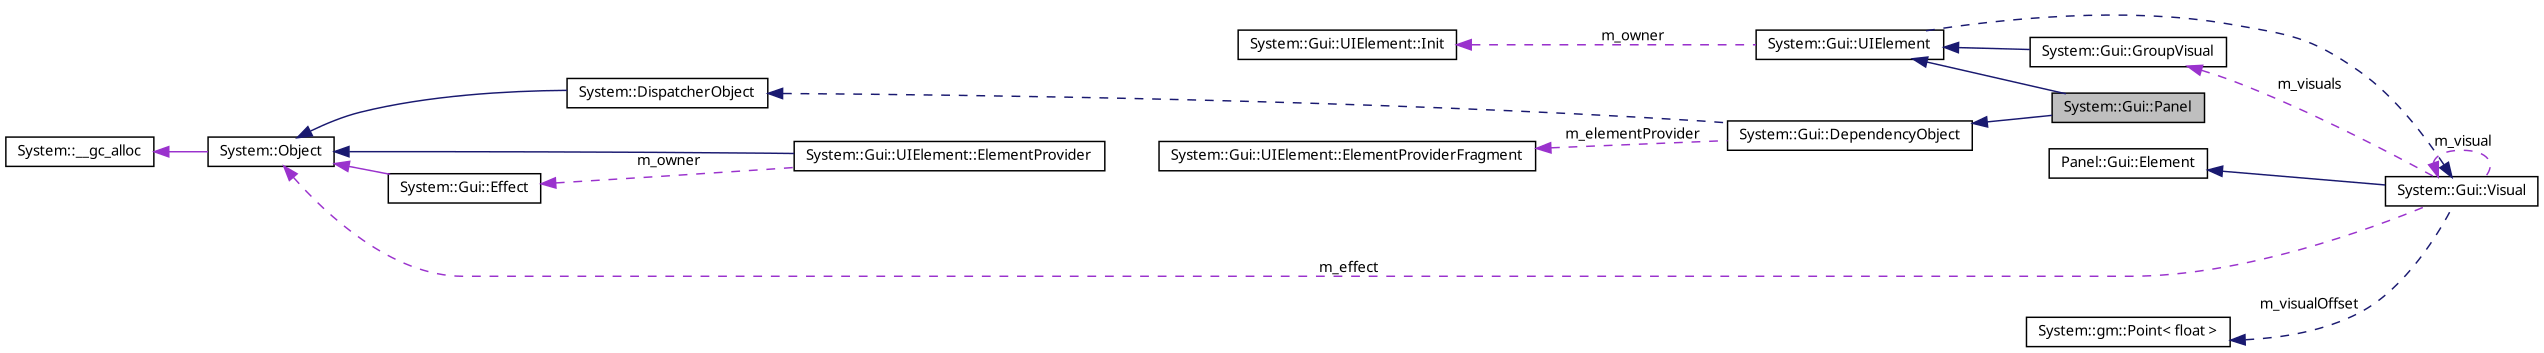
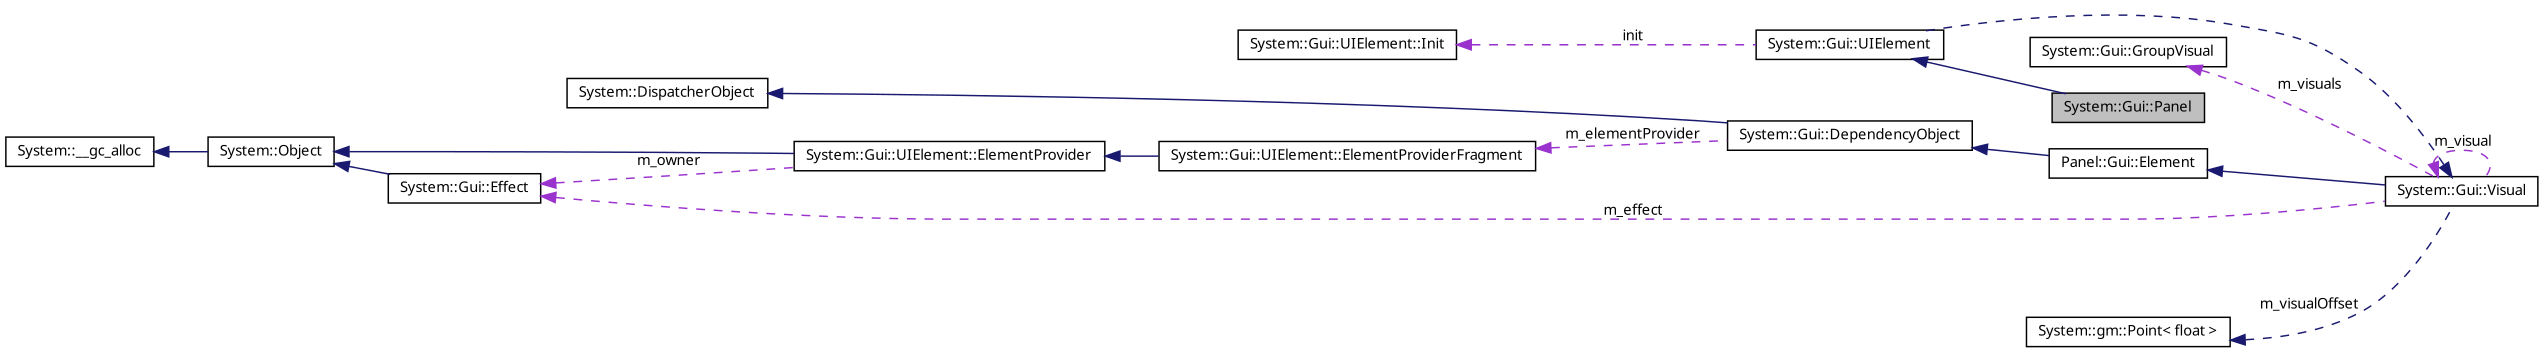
edge "System::Gui::UIElement" -> "System::Gui::UIElement::Init": label " m_owner" -> " init"
edge "System::Gui::GroupVisual" -> "System::Gui::UIElement": removed
edge "System::DispatcherObject" -> "System::Object": removed
edge "System::Gui::DependencyObject" -> "System::DispatcherObject": style dashed -> solid
edge "System::Gui::Panel" -> "System::Gui::DependencyObject": now "Panel::Gui::Element" -> "System::Gui::DependencyObject"
edge "System::Object" -> "System::__gc_alloc": color darkorchid3 -> midnightblue
edge "System::Gui::UIElement::ElementProviderFragment" -> "System::Gui::UIElement::ElementProvider": added
edge "System::Gui::Effect" -> "System::Object": color darkorchid3 -> midnightblue
edge "System::Gui::Visual" -> "System::Object": now "System::Gui::Visual" -> "System::Gui::Effect"
